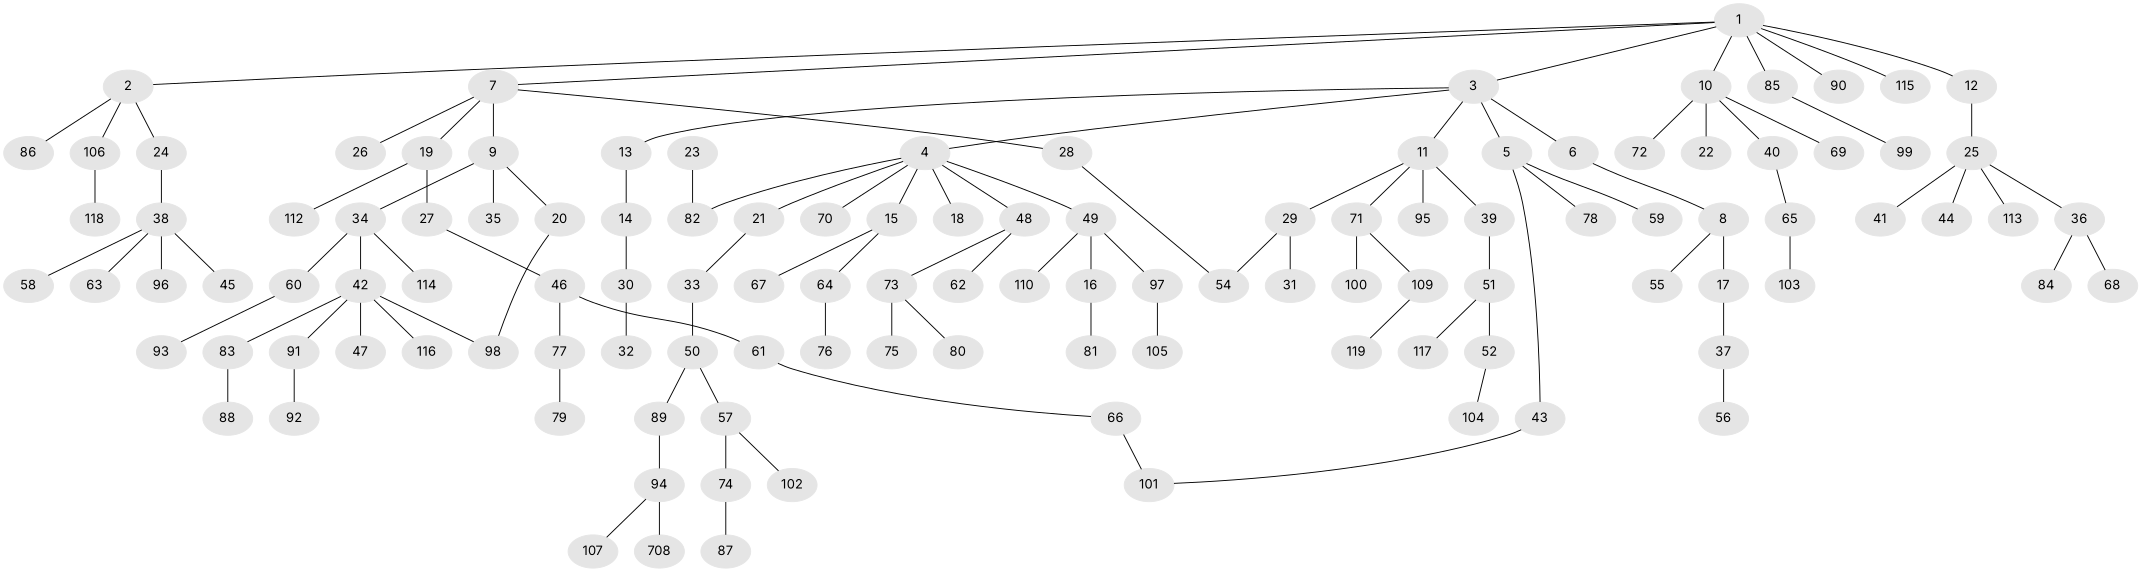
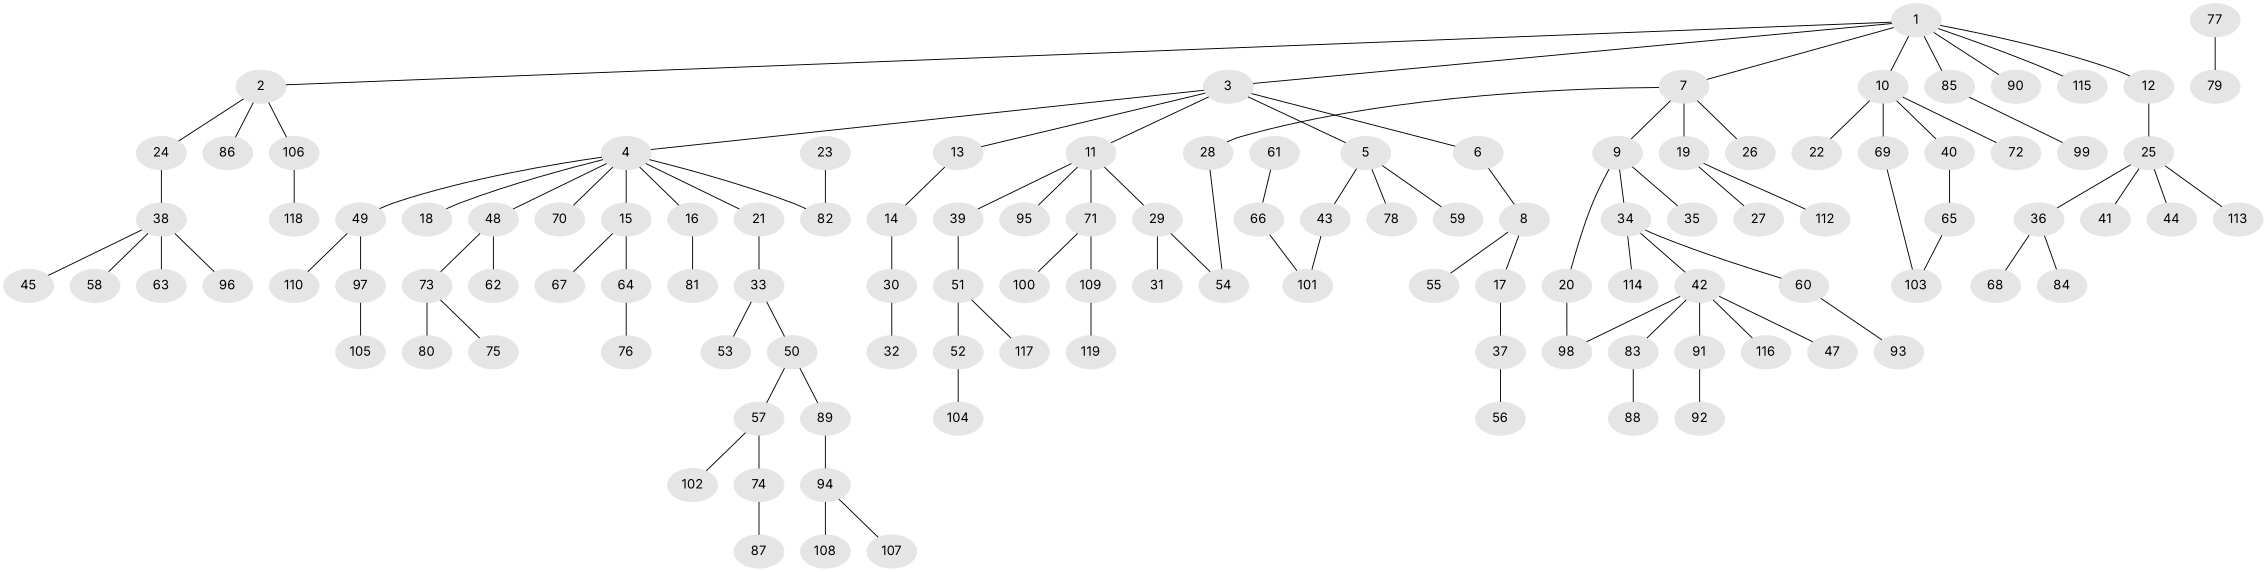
edge "69" -- "103": added
edge "49" -- "16": now "4" -- "16"
node "46": removed
node "53": added
node "708": label "708" -> "108"
